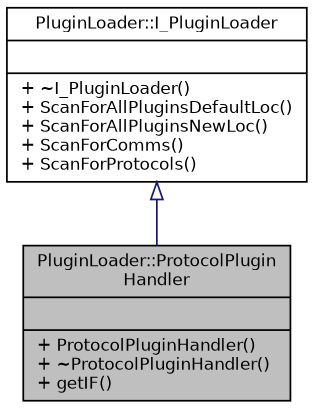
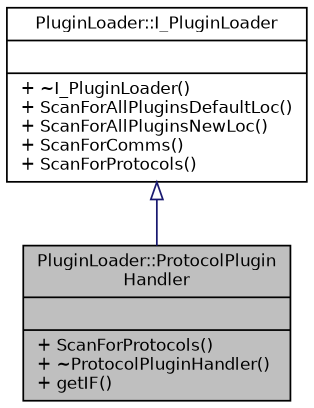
node "PluginLoader::ProtocolPlugin": text "+ ProtocolPluginHandler()" -> "+ ScanForProtocols()"
